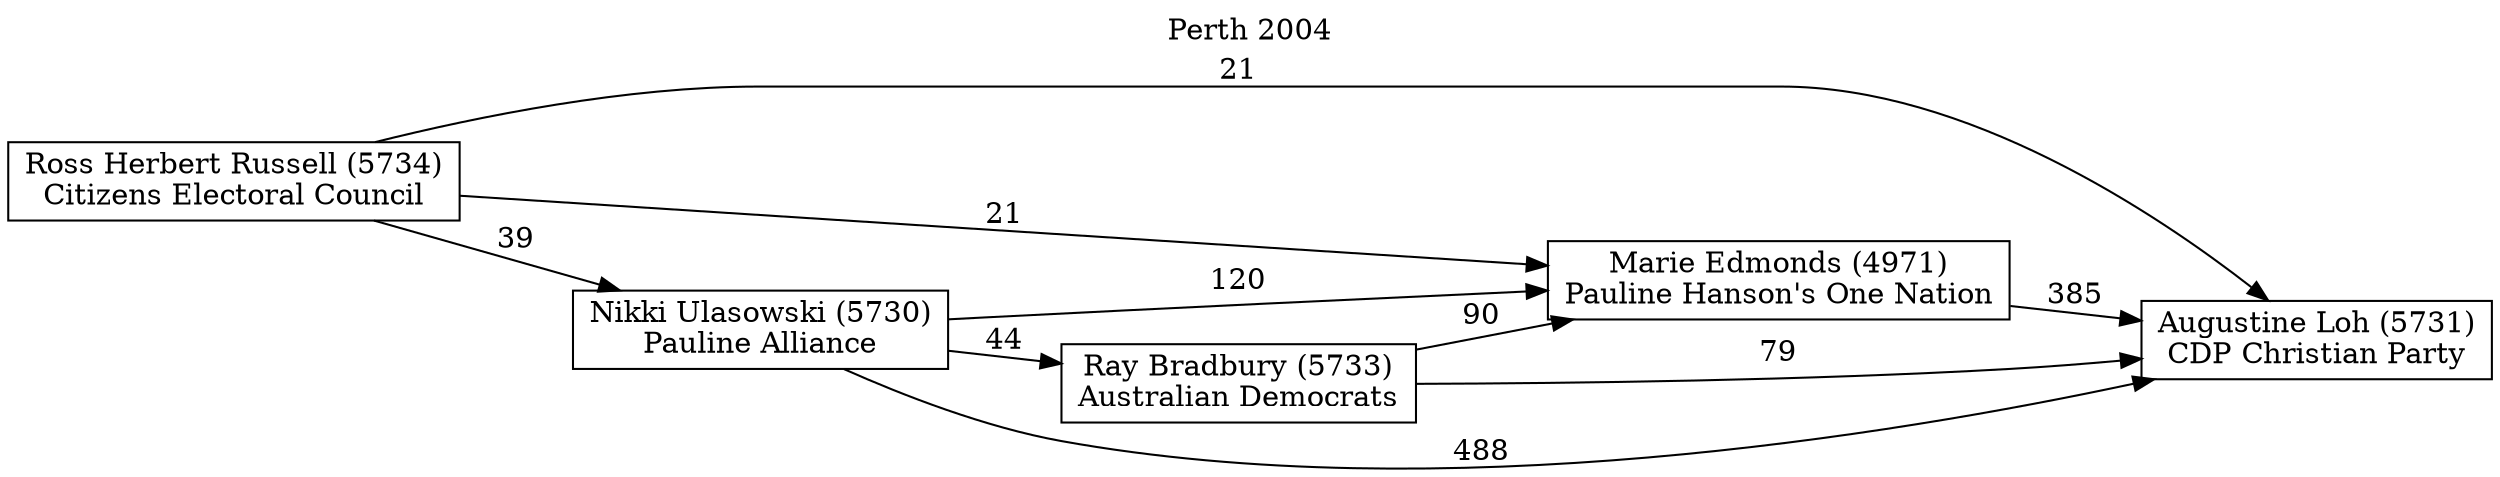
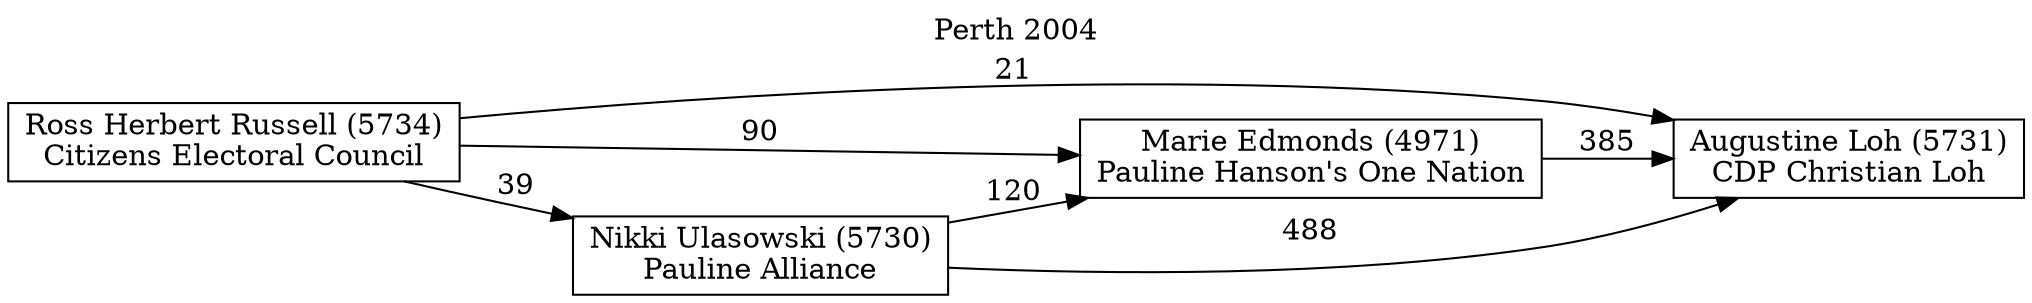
edge "Ross Herbert Russell (5734) Citizens Electoral Council" -> "Marie Edmonds (4971) Pauline Hanson's One Nation": label "21" -> "90"
node "Augustine Loh (5731) CDP Christian Party": label "Augustine Loh (5731) CDP Christian Party" -> "Augustine Loh (5731) CDP Christian Loh"
node "Ray Bradbury (5733) Australian Democrats": removed
